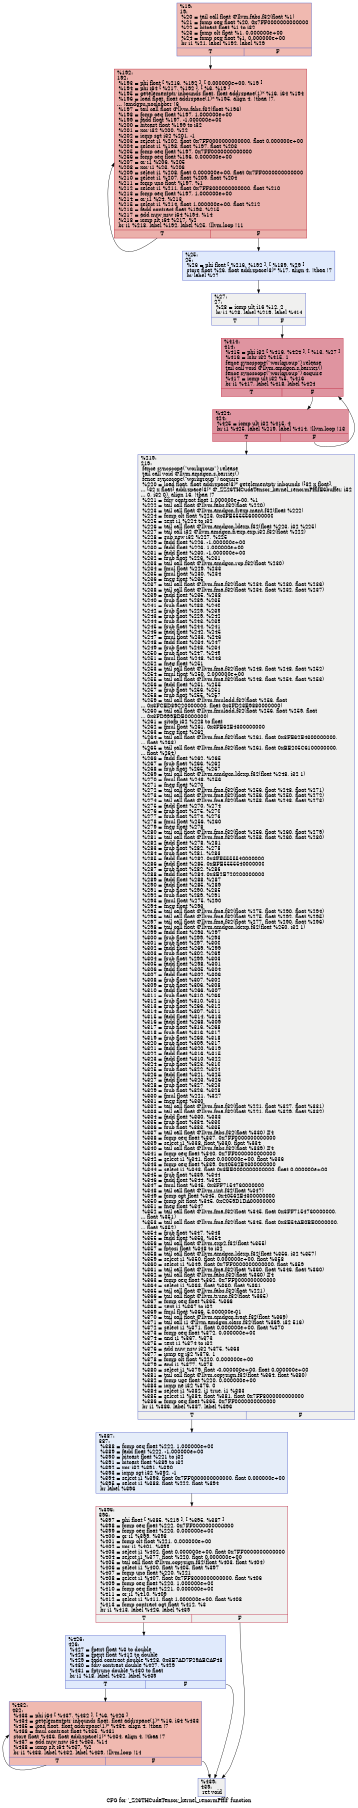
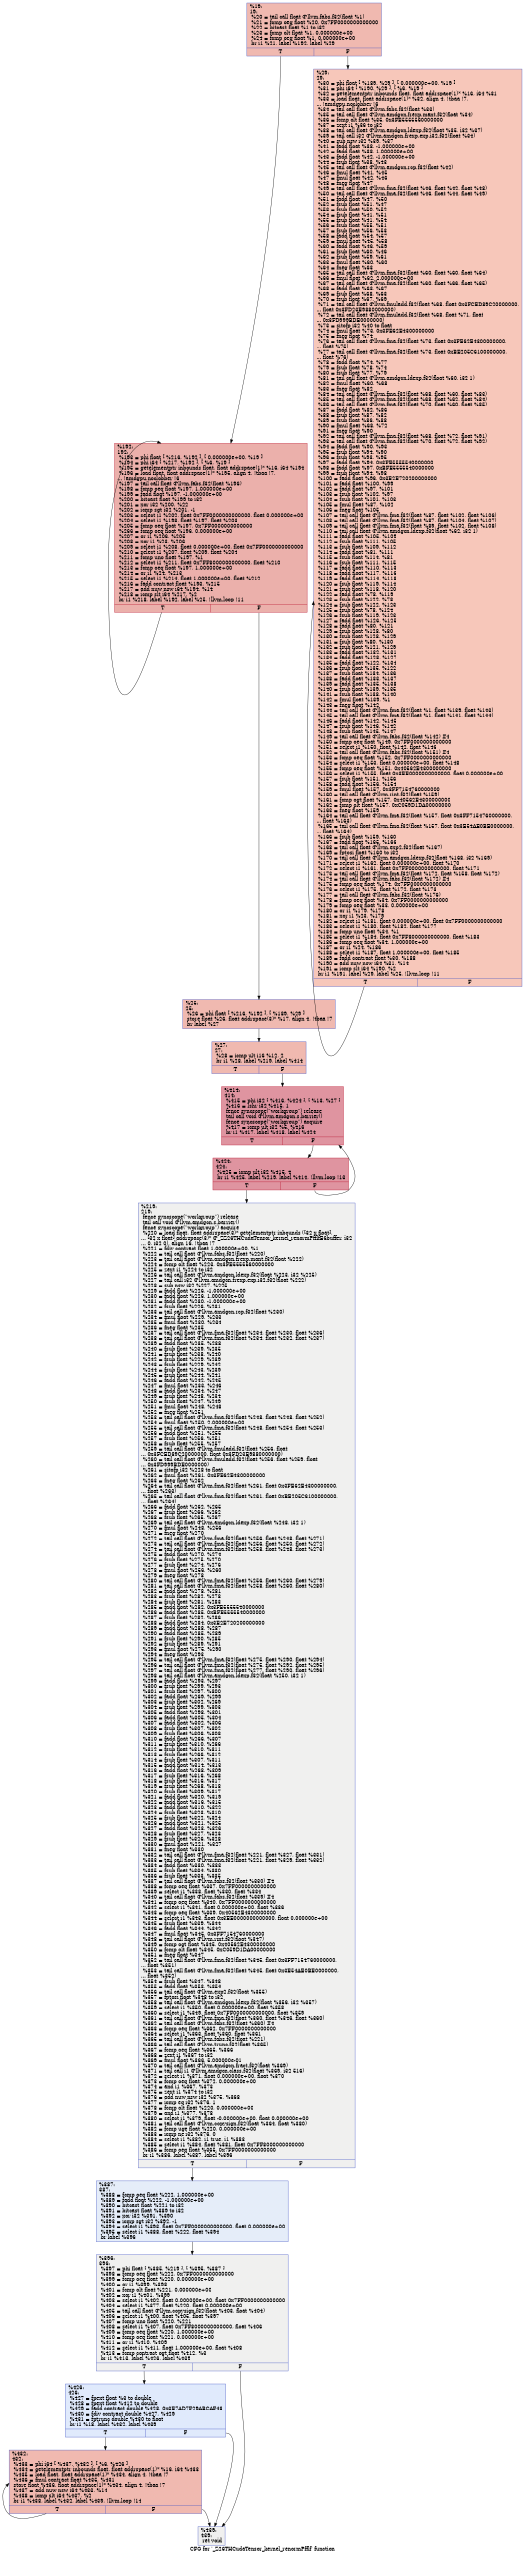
node "%25:": fillcolor #b9d0f970 -> #de614d70
node "%27:": fillcolor #dedcdb70 -> #de614d70
node "%29:": added
node "%396:": color #b70d28ff -> #3d50c3ff
